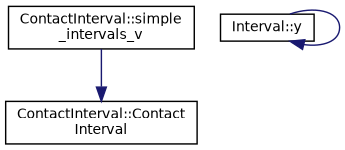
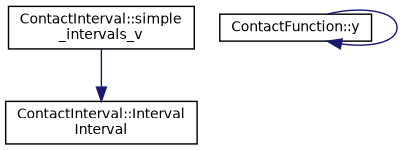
node "Interval::y": label "Interval::y" -> "ContactFunction::y"
node "ContactInterval::Contact Interval": label "ContactInterval::Contact Interval" -> "ContactInterval::Interval Interval"
